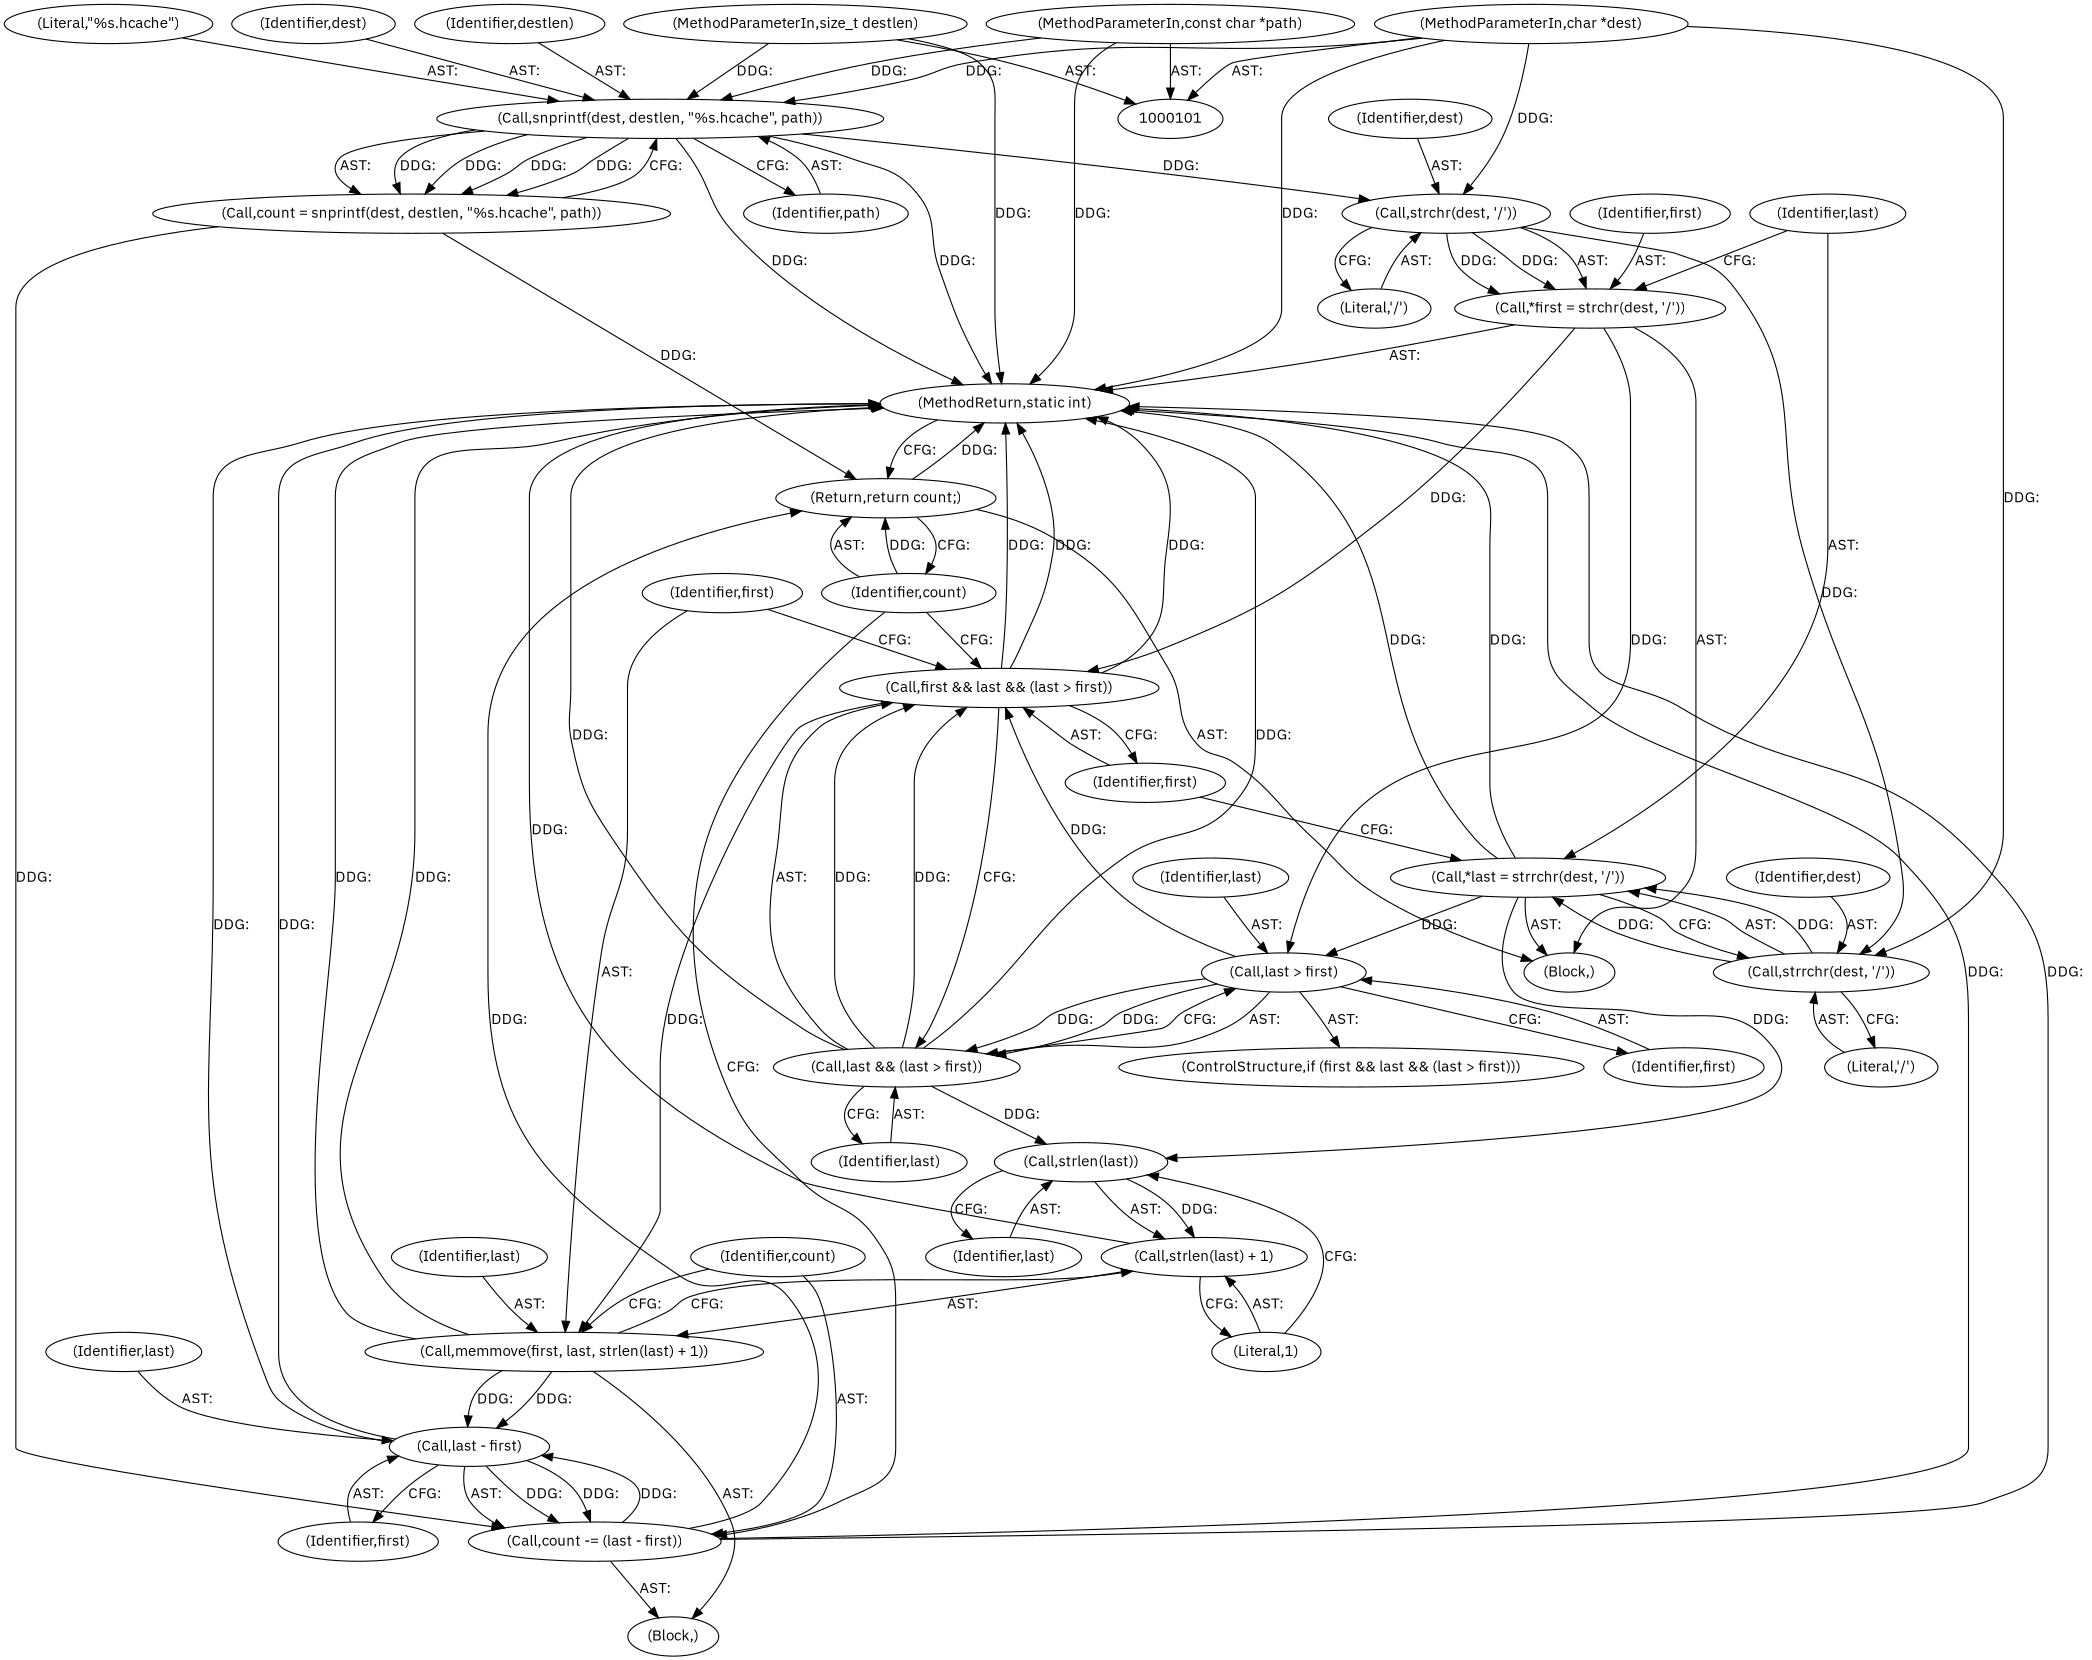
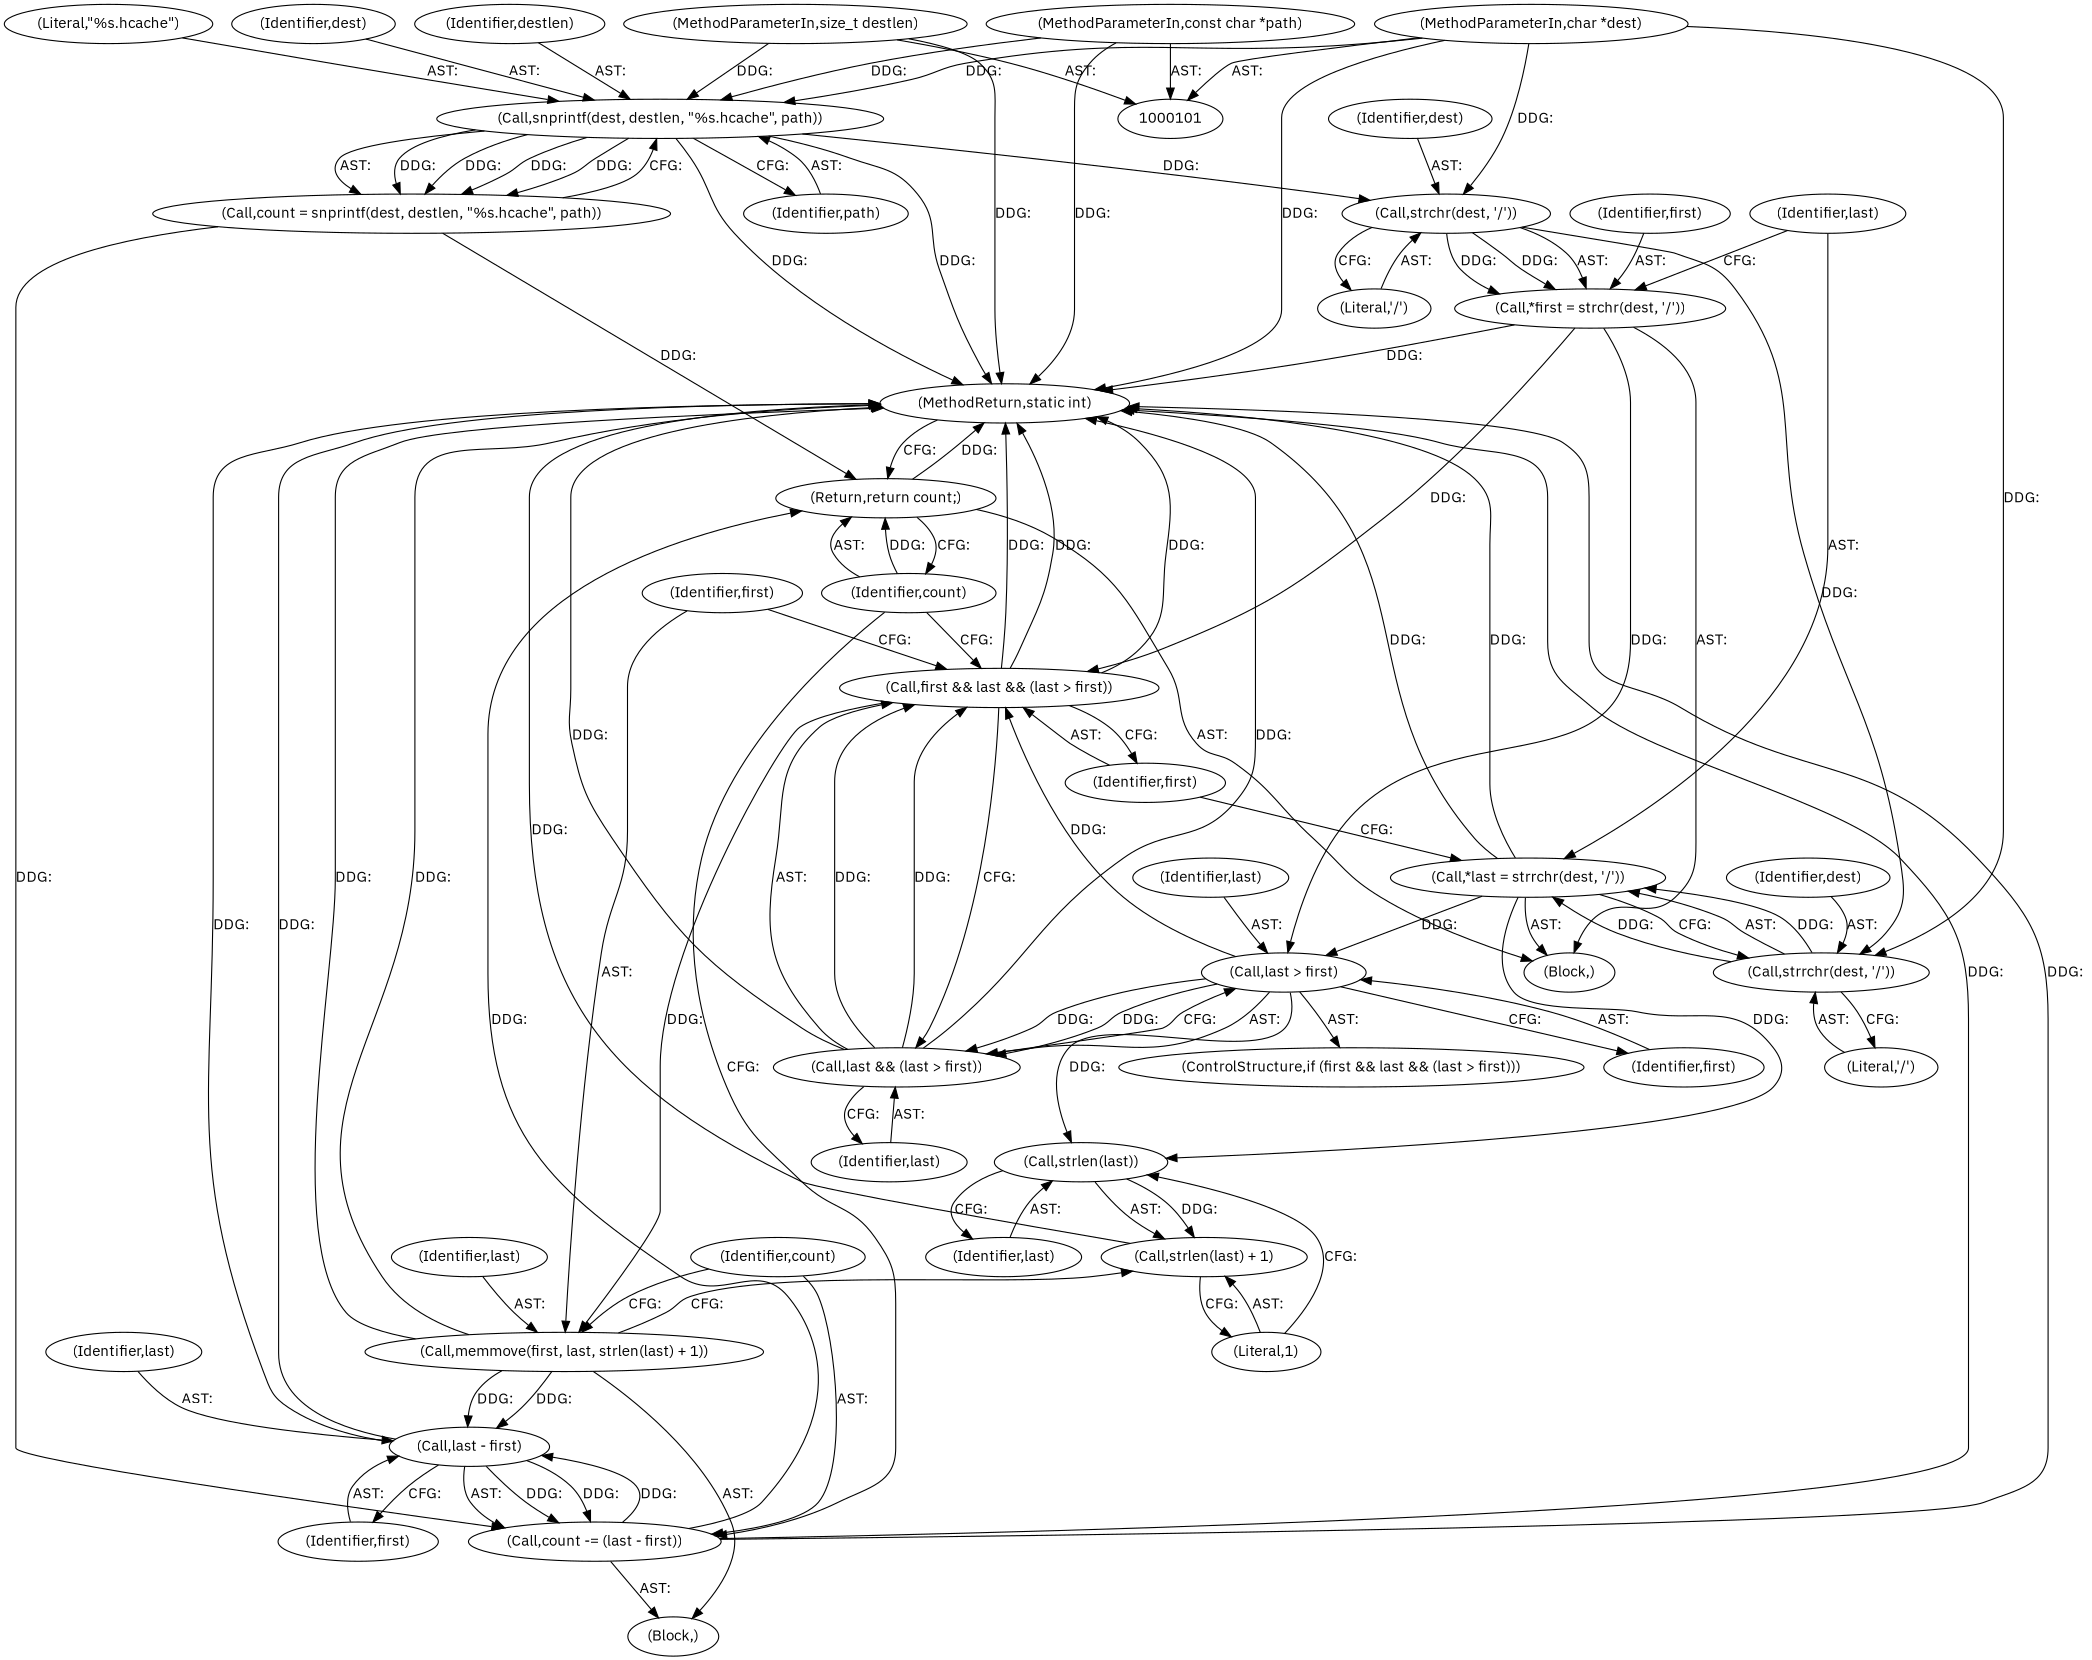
edge "(Call,*first = strchr(dest, '/'))" -> "(MethodReturn,static int)": label "AST: " -> "DDG: "
edge "(Call,last && (last > first))" -> "(Call,strlen(last))": now "(Call,last > first)" -> "(Call,strlen(last))"
edge "(Call,strlen(last) + 1)" -> "(Call,memmove(first, last, strlen(last) + 1))": removed, label "AST:"
